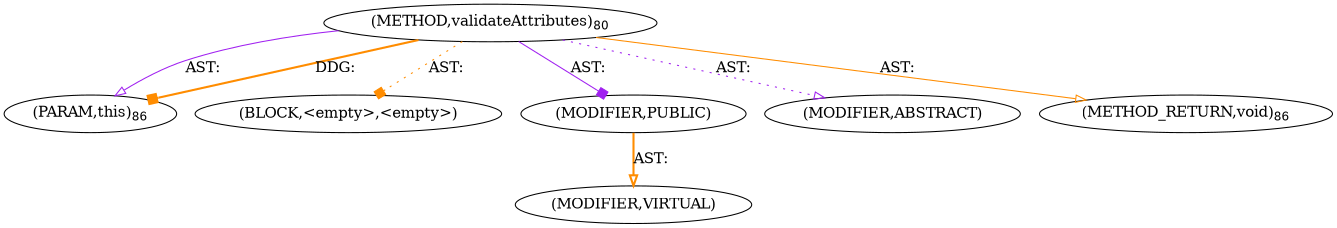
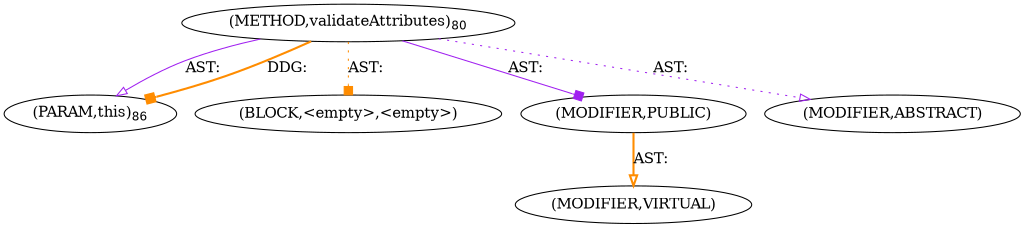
node "(METHOD_RETURN,void)": removed
